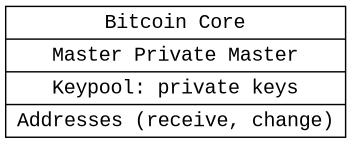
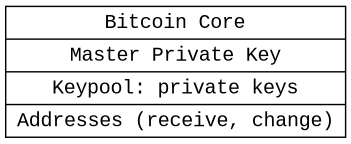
node "Bitcoin Core": text "Master Private Master" -> "Master Private Key"
